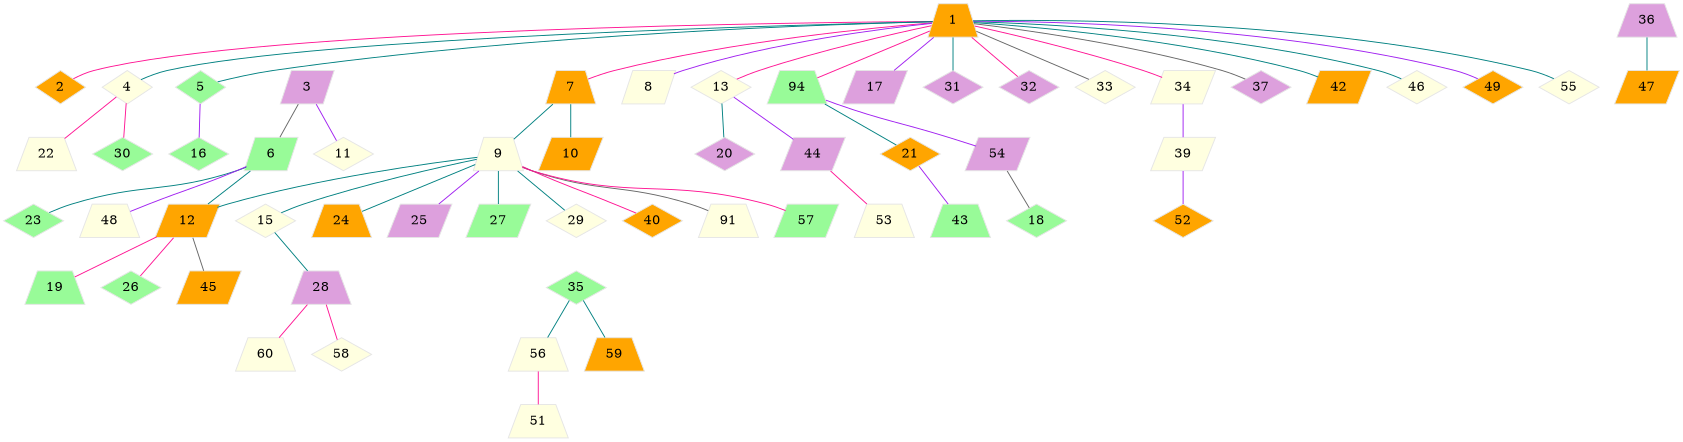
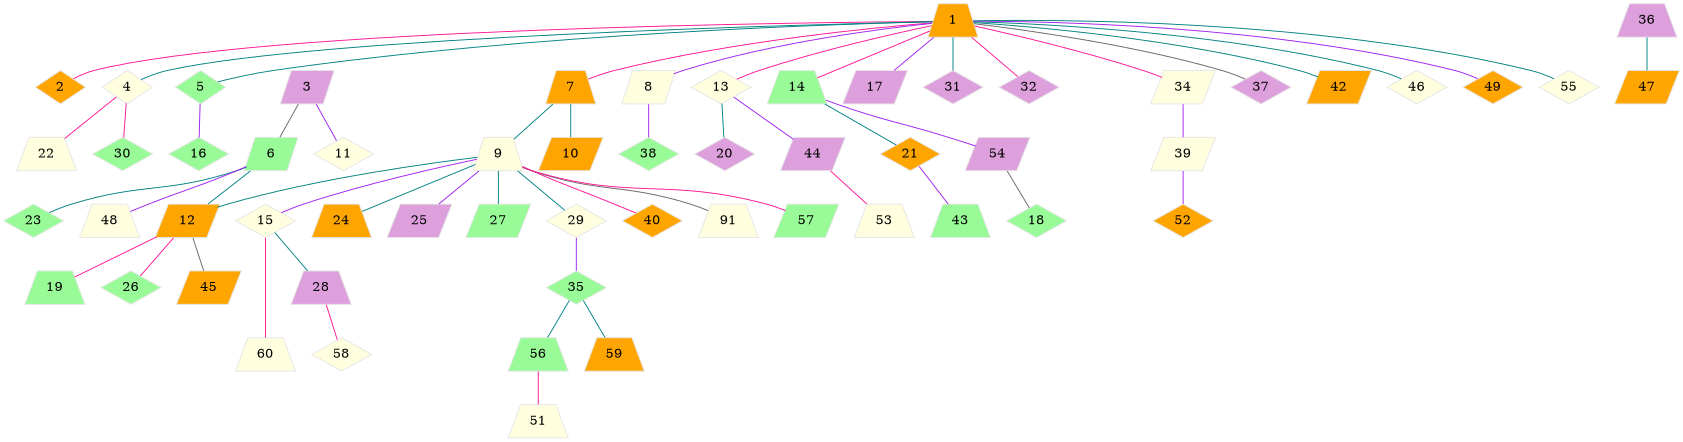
node "94": label "94" -> "14"
node "33": removed
node "38": added
edge "9" -- "15": color teal -> purple
edge "29" -- "35": added
edge "28" -- "60": now "15" -- "60"
node "56": fillcolor lightyellow -> palegreen
